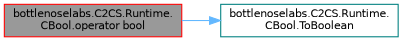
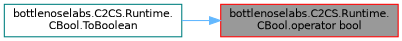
edge "bottlenoselabs.C2CS.Runtime. CBool.operator bool" -> "bottlenoselabs.C2CS.Runtime. CBool.ToBoolean": reversed
